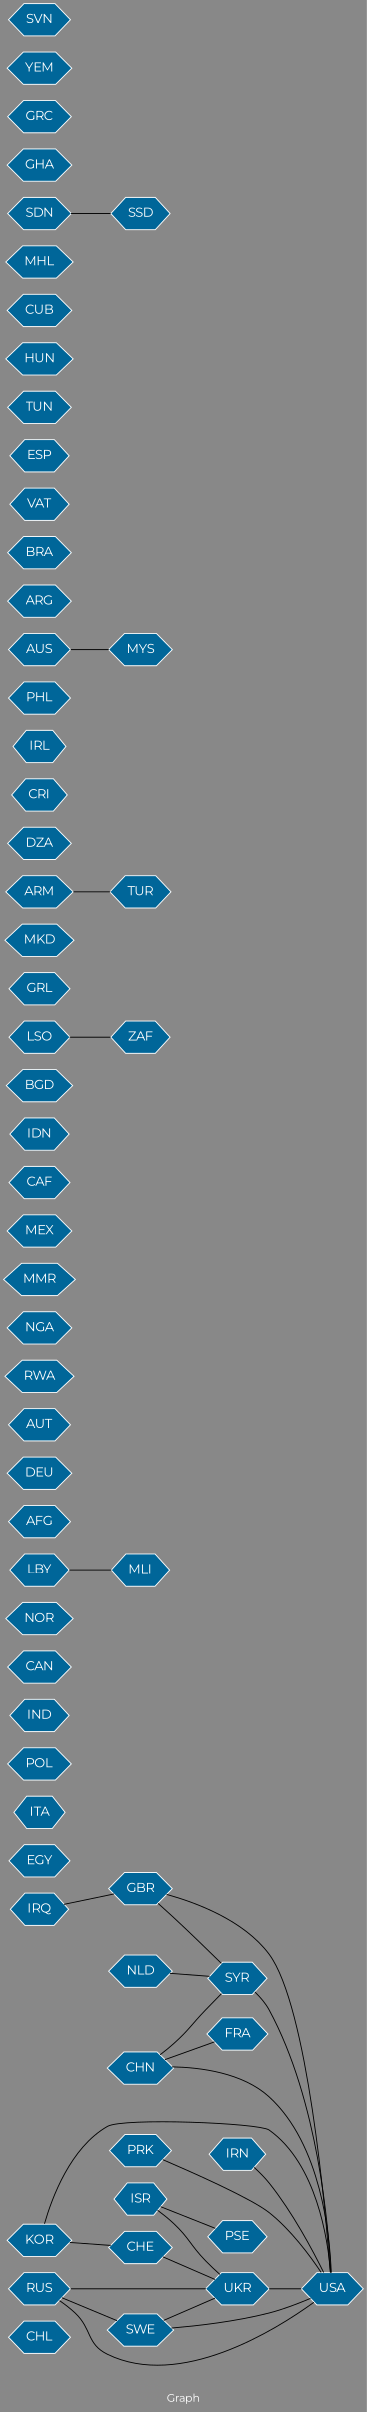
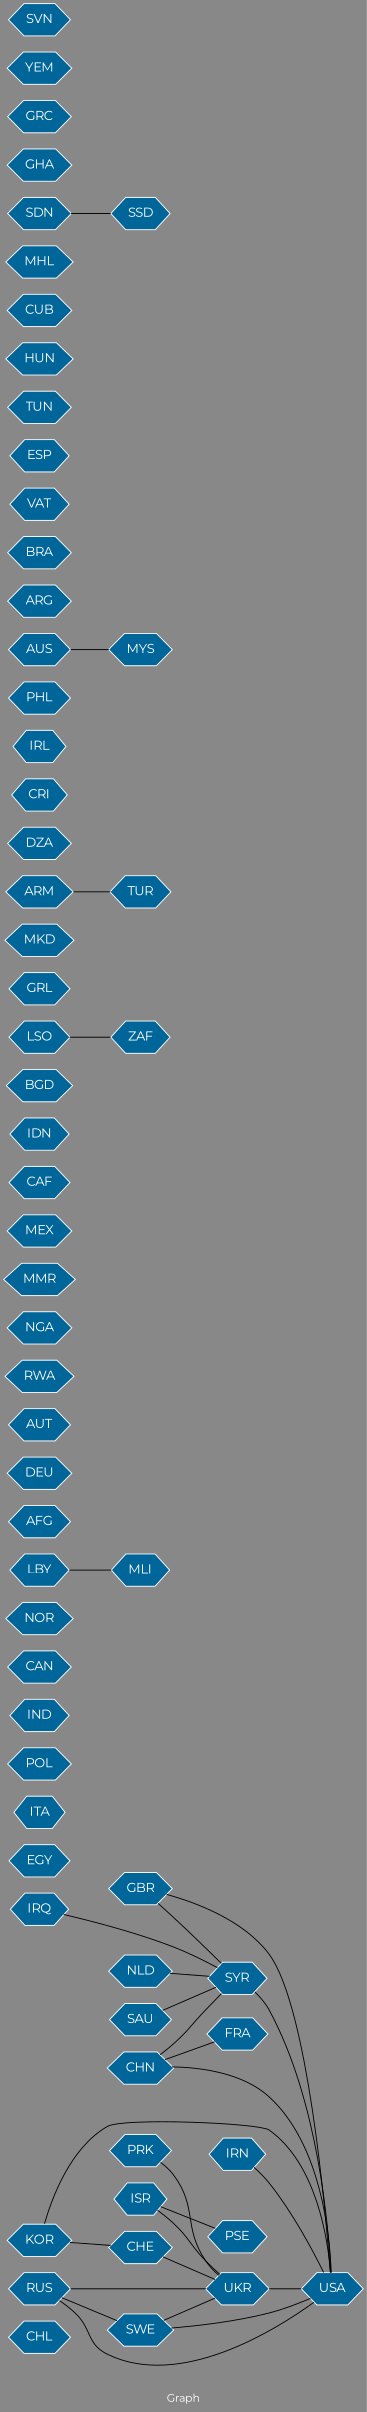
edge "GBR" -- "IRQ": now "SYR" -- "IRQ"
node "SAU": added
edge "PRK" -- "USA": now "PRK" -- "UKR"
